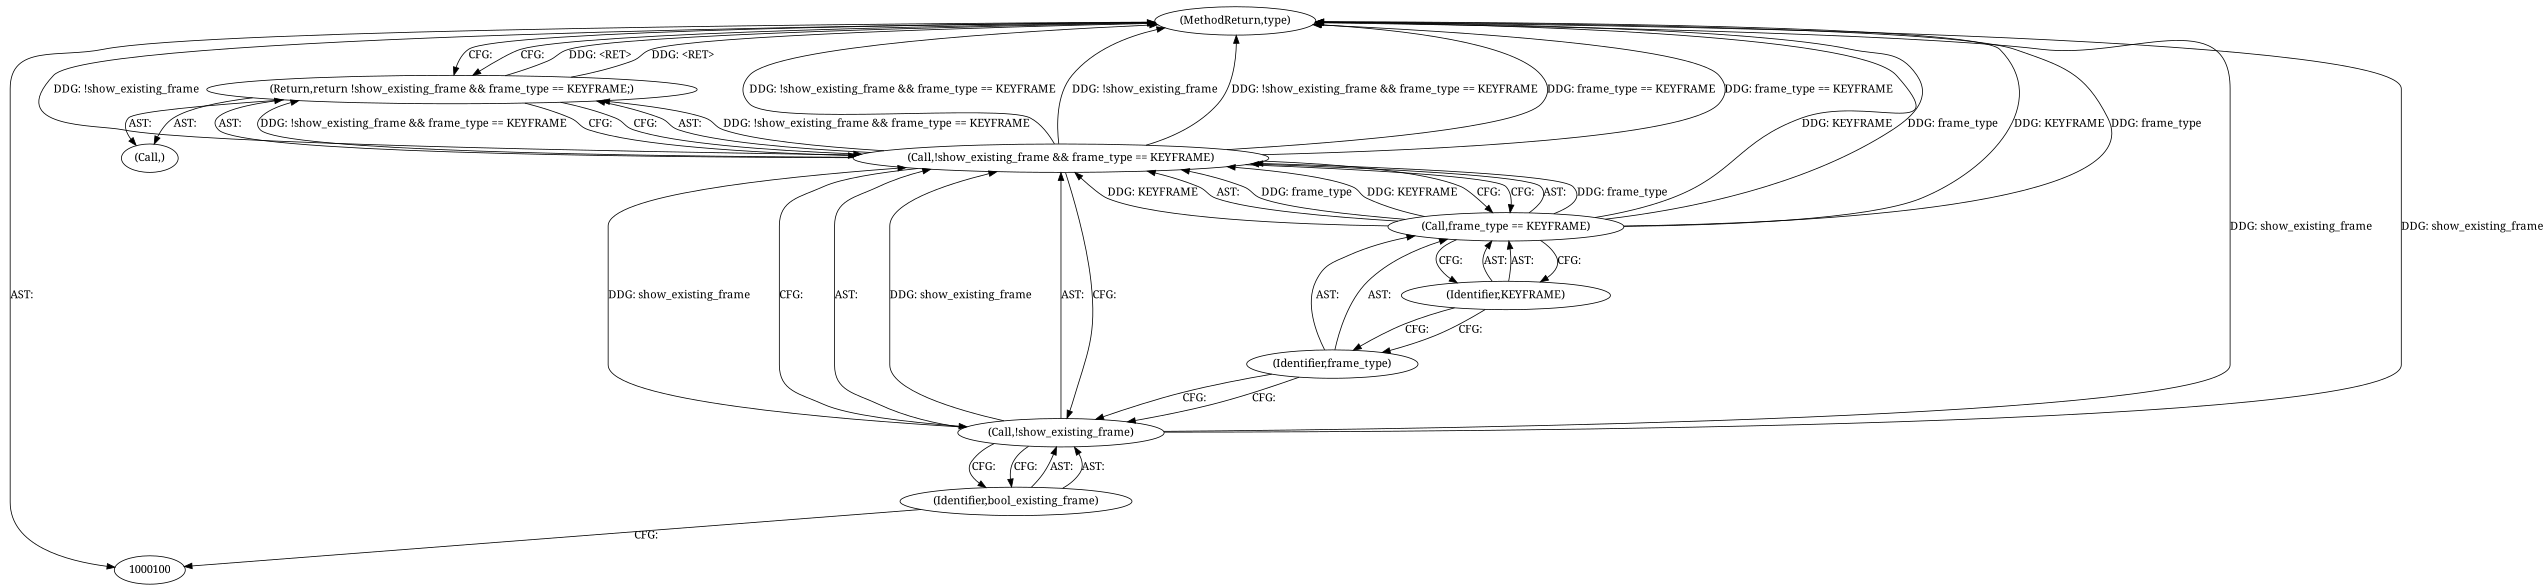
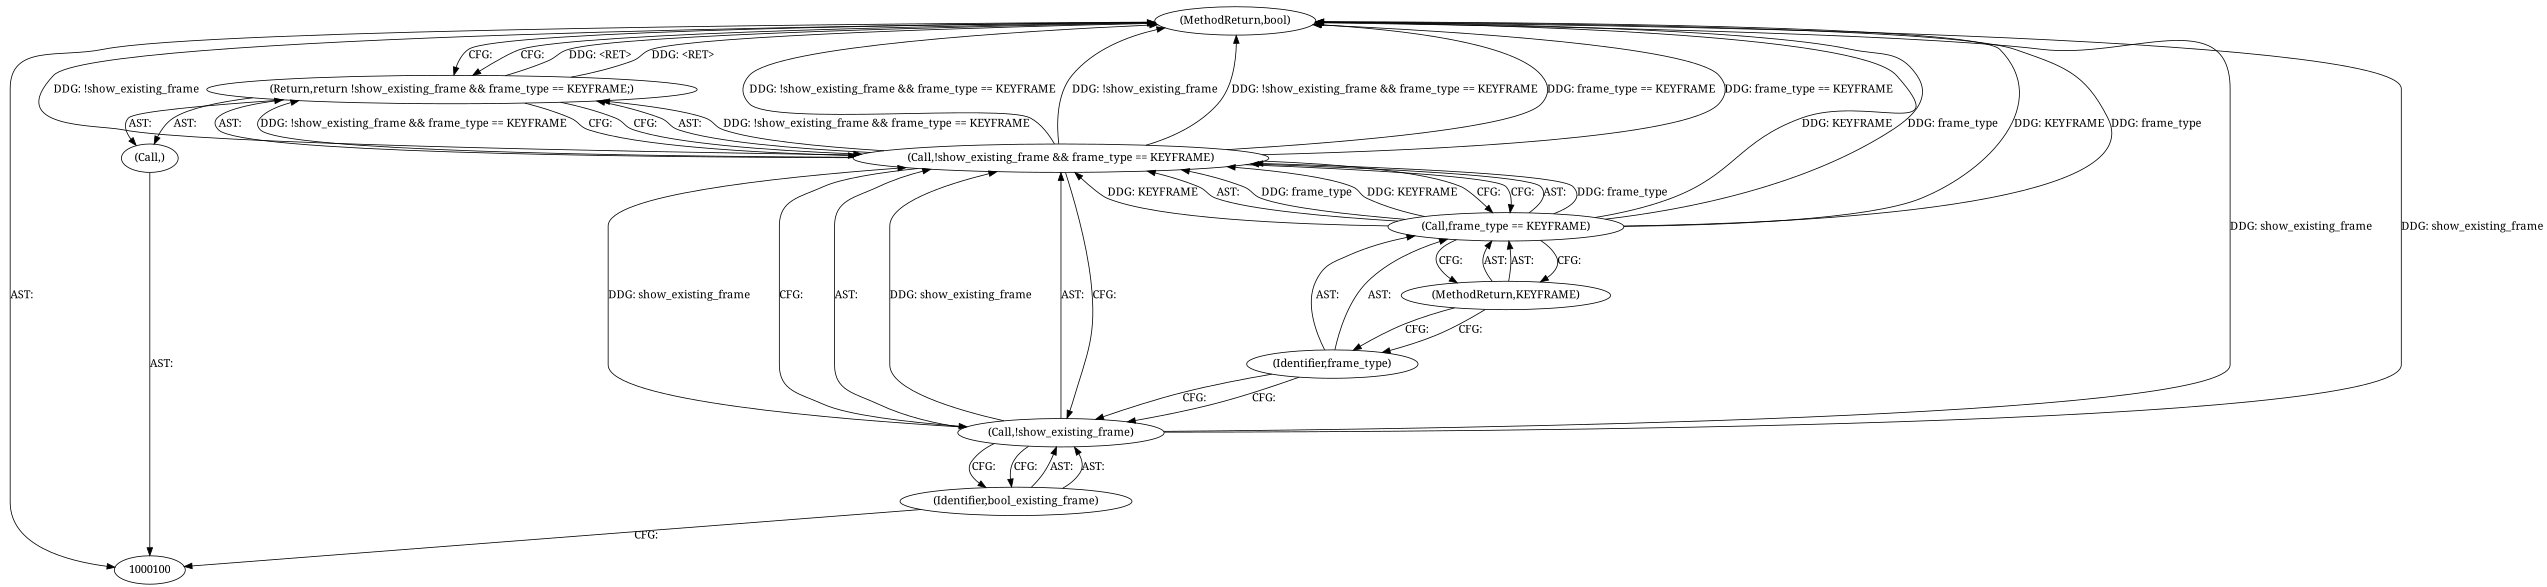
node "(MethodReturn,type)": label "(MethodReturn,type)" -> "(MethodReturn,bool)"
node "(Identifier,KEYFRAME)": label "(Identifier,KEYFRAME)" -> "(MethodReturn,KEYFRAME)"
edge "(Call,)" -> "1000100": added, label "AST:"
